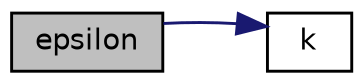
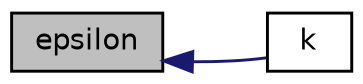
edge "epsilon" -> "k": reversed
